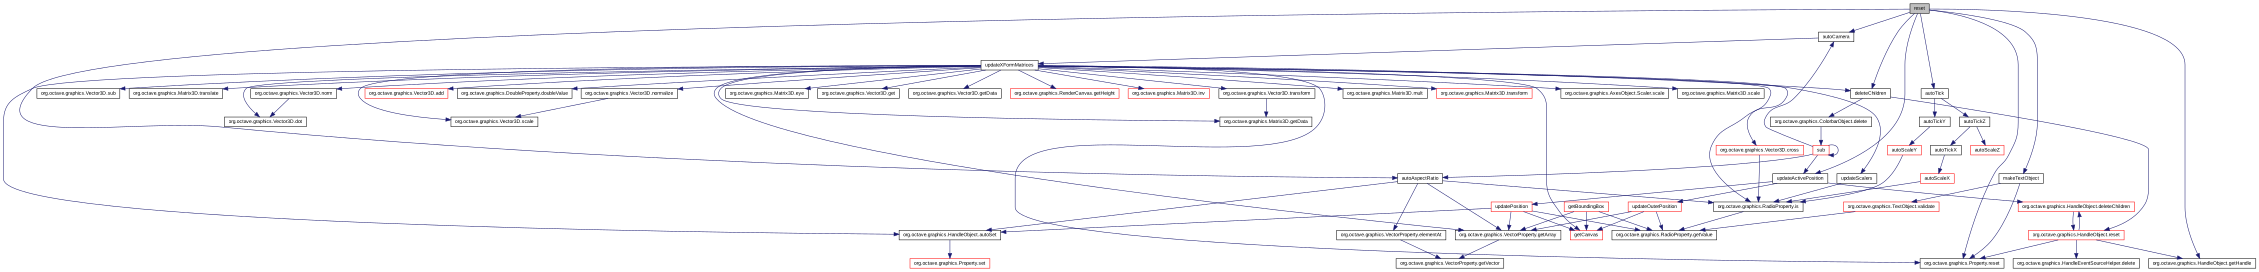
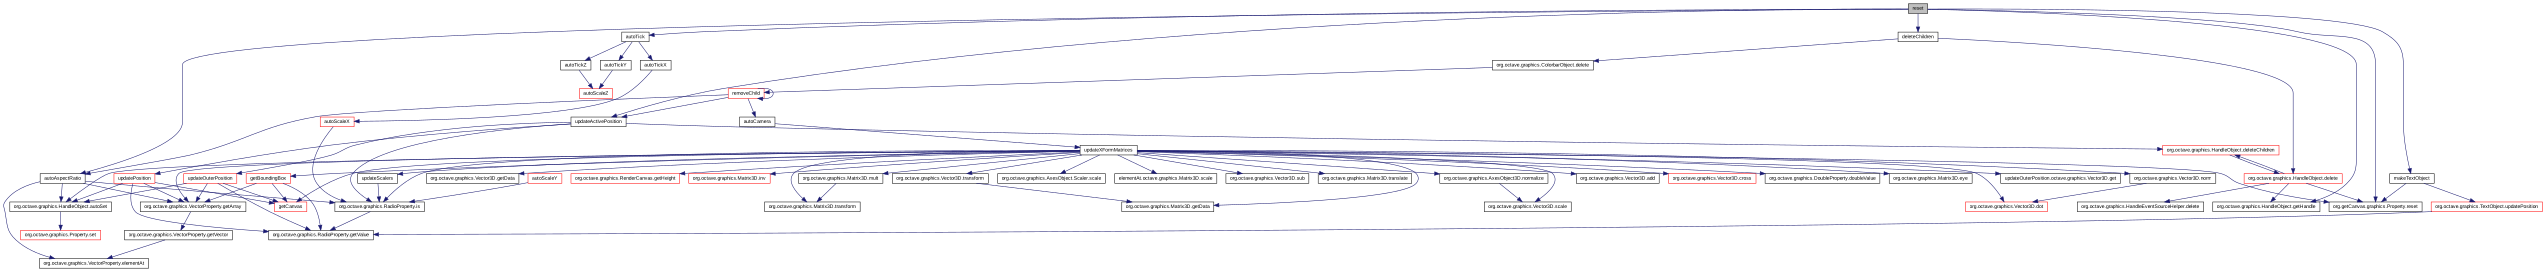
edge "reset" -> "autoCamera": removed
edge "updateXFormMatrices" -> "deleteChildren": now "updateXFormMatrices" -> "getBoundingBox"
node "org.octave.graphics.Vector3D.add": color red -> black
node "org.octave.graphics.Vector3D.normalize": label "org.octave.graphics.Vector3D.normalize" -> "org.octave.graphics.AxesObject3D.normalize"
node "org.octave.graphics.Vector3D.get": label "org.octave.graphics.Vector3D.get" -> "updateOuterPosition.octave.graphics.Vector3D.get"
node "org.octave.graphics.Matrix3D.transform": color red -> black
node "org.octave.graphics.Matrix3D.scale": label "org.octave.graphics.Matrix3D.scale" -> "elementAt.octave.graphics.Matrix3D.scale"
node "org.octave.graphics.Vector3D.dot": color black -> red
edge "autoTickY" -> "autoScaleY": now "autoTickY" -> "autoScaleZ"
edge "autoTickZ" -> "autoTickX": now "autoTick" -> "autoTickX"
node "sub": label "sub" -> "removeChild"
edge "org.octave.graphics.Vector3D.cross" -> "org.octave.graphics.RadioProperty.is": now "updateActivePosition" -> "org.octave.graphics.RadioProperty.is"
edge "org.octave.graphics.Matrix3D.mult" -> "org.octave.graphics.Matrix3D.transform": added
edge "updateOuterPosition" -> "org.octave.graphics.HandleObject.autoSet": added
node "org.octave.graphics.TextObject.validate": label "org.octave.graphics.TextObject.validate" -> "org.octave.graphics.TextObject.updatePosition"
node "org.octave.graphics.HandleObject.reset": label "org.octave.graphics.HandleObject.reset" -> "org.octave.graphics.HandleObject.delete"
edge "org.octave.graphics.VectorProperty.elementAt" -> "org.octave.graphics.VectorProperty.getVector": reversed
node "org.octave.graphics.Property.reset": label "org.octave.graphics.Property.reset" -> "org.getCanvas.graphics.Property.reset"
